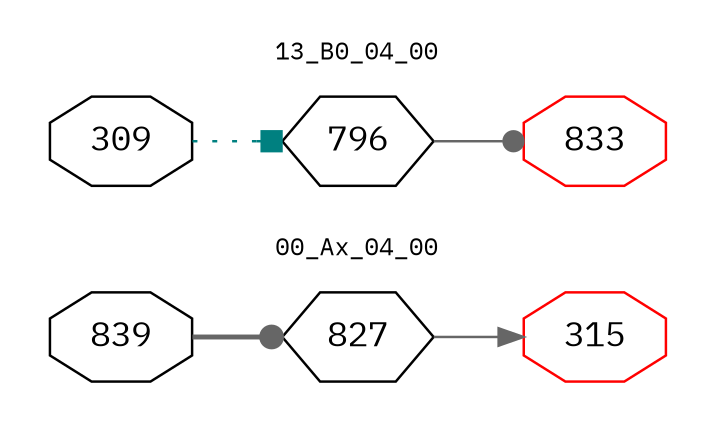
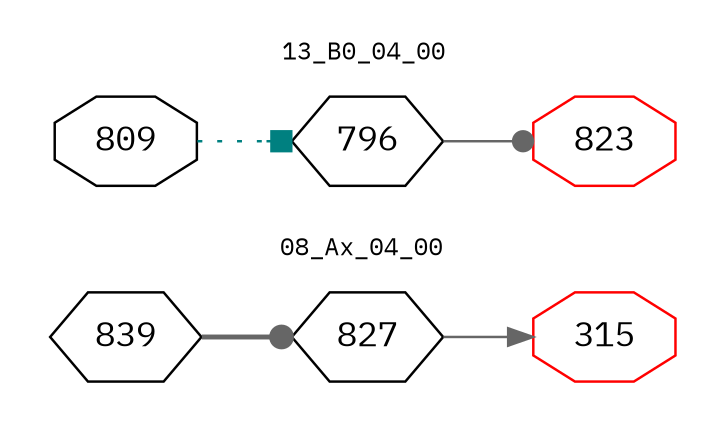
node "309": label "309" -> "809"
node "833": label "833" -> "823"
cluster "00_Ax_04_00": label "00_Ax_04_00" -> "08_Ax_04_00"
node "839": shape octagon -> hexagon
